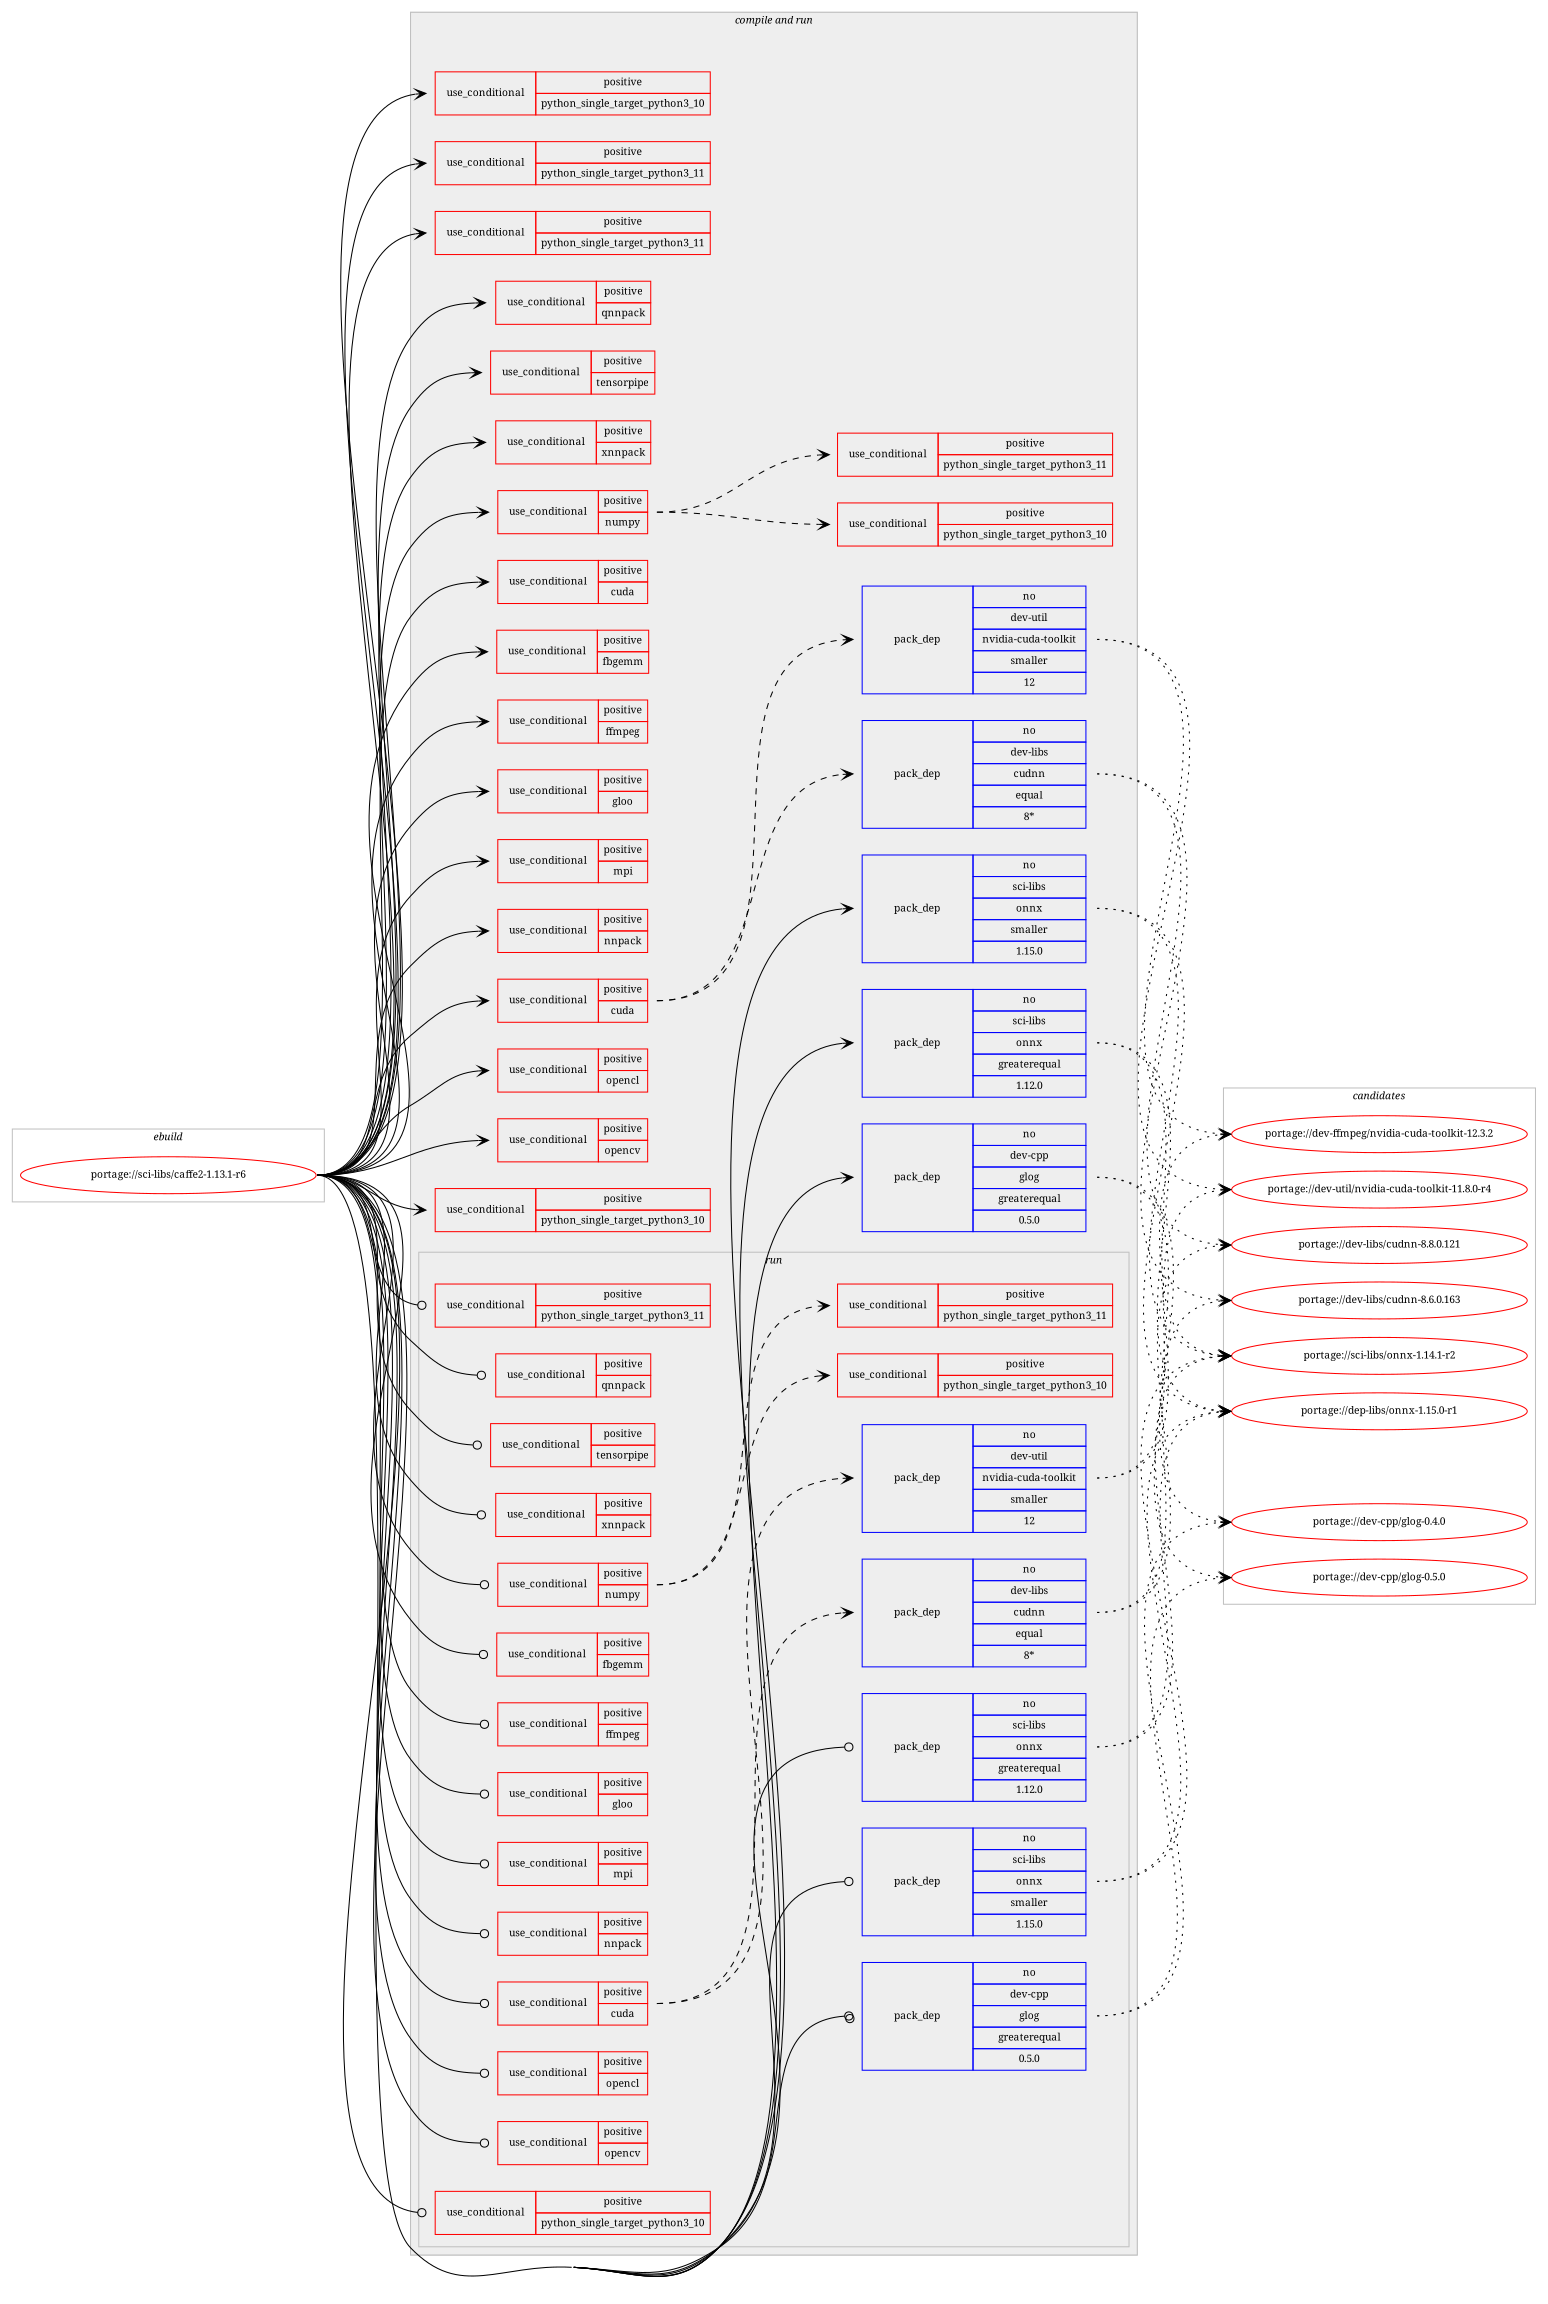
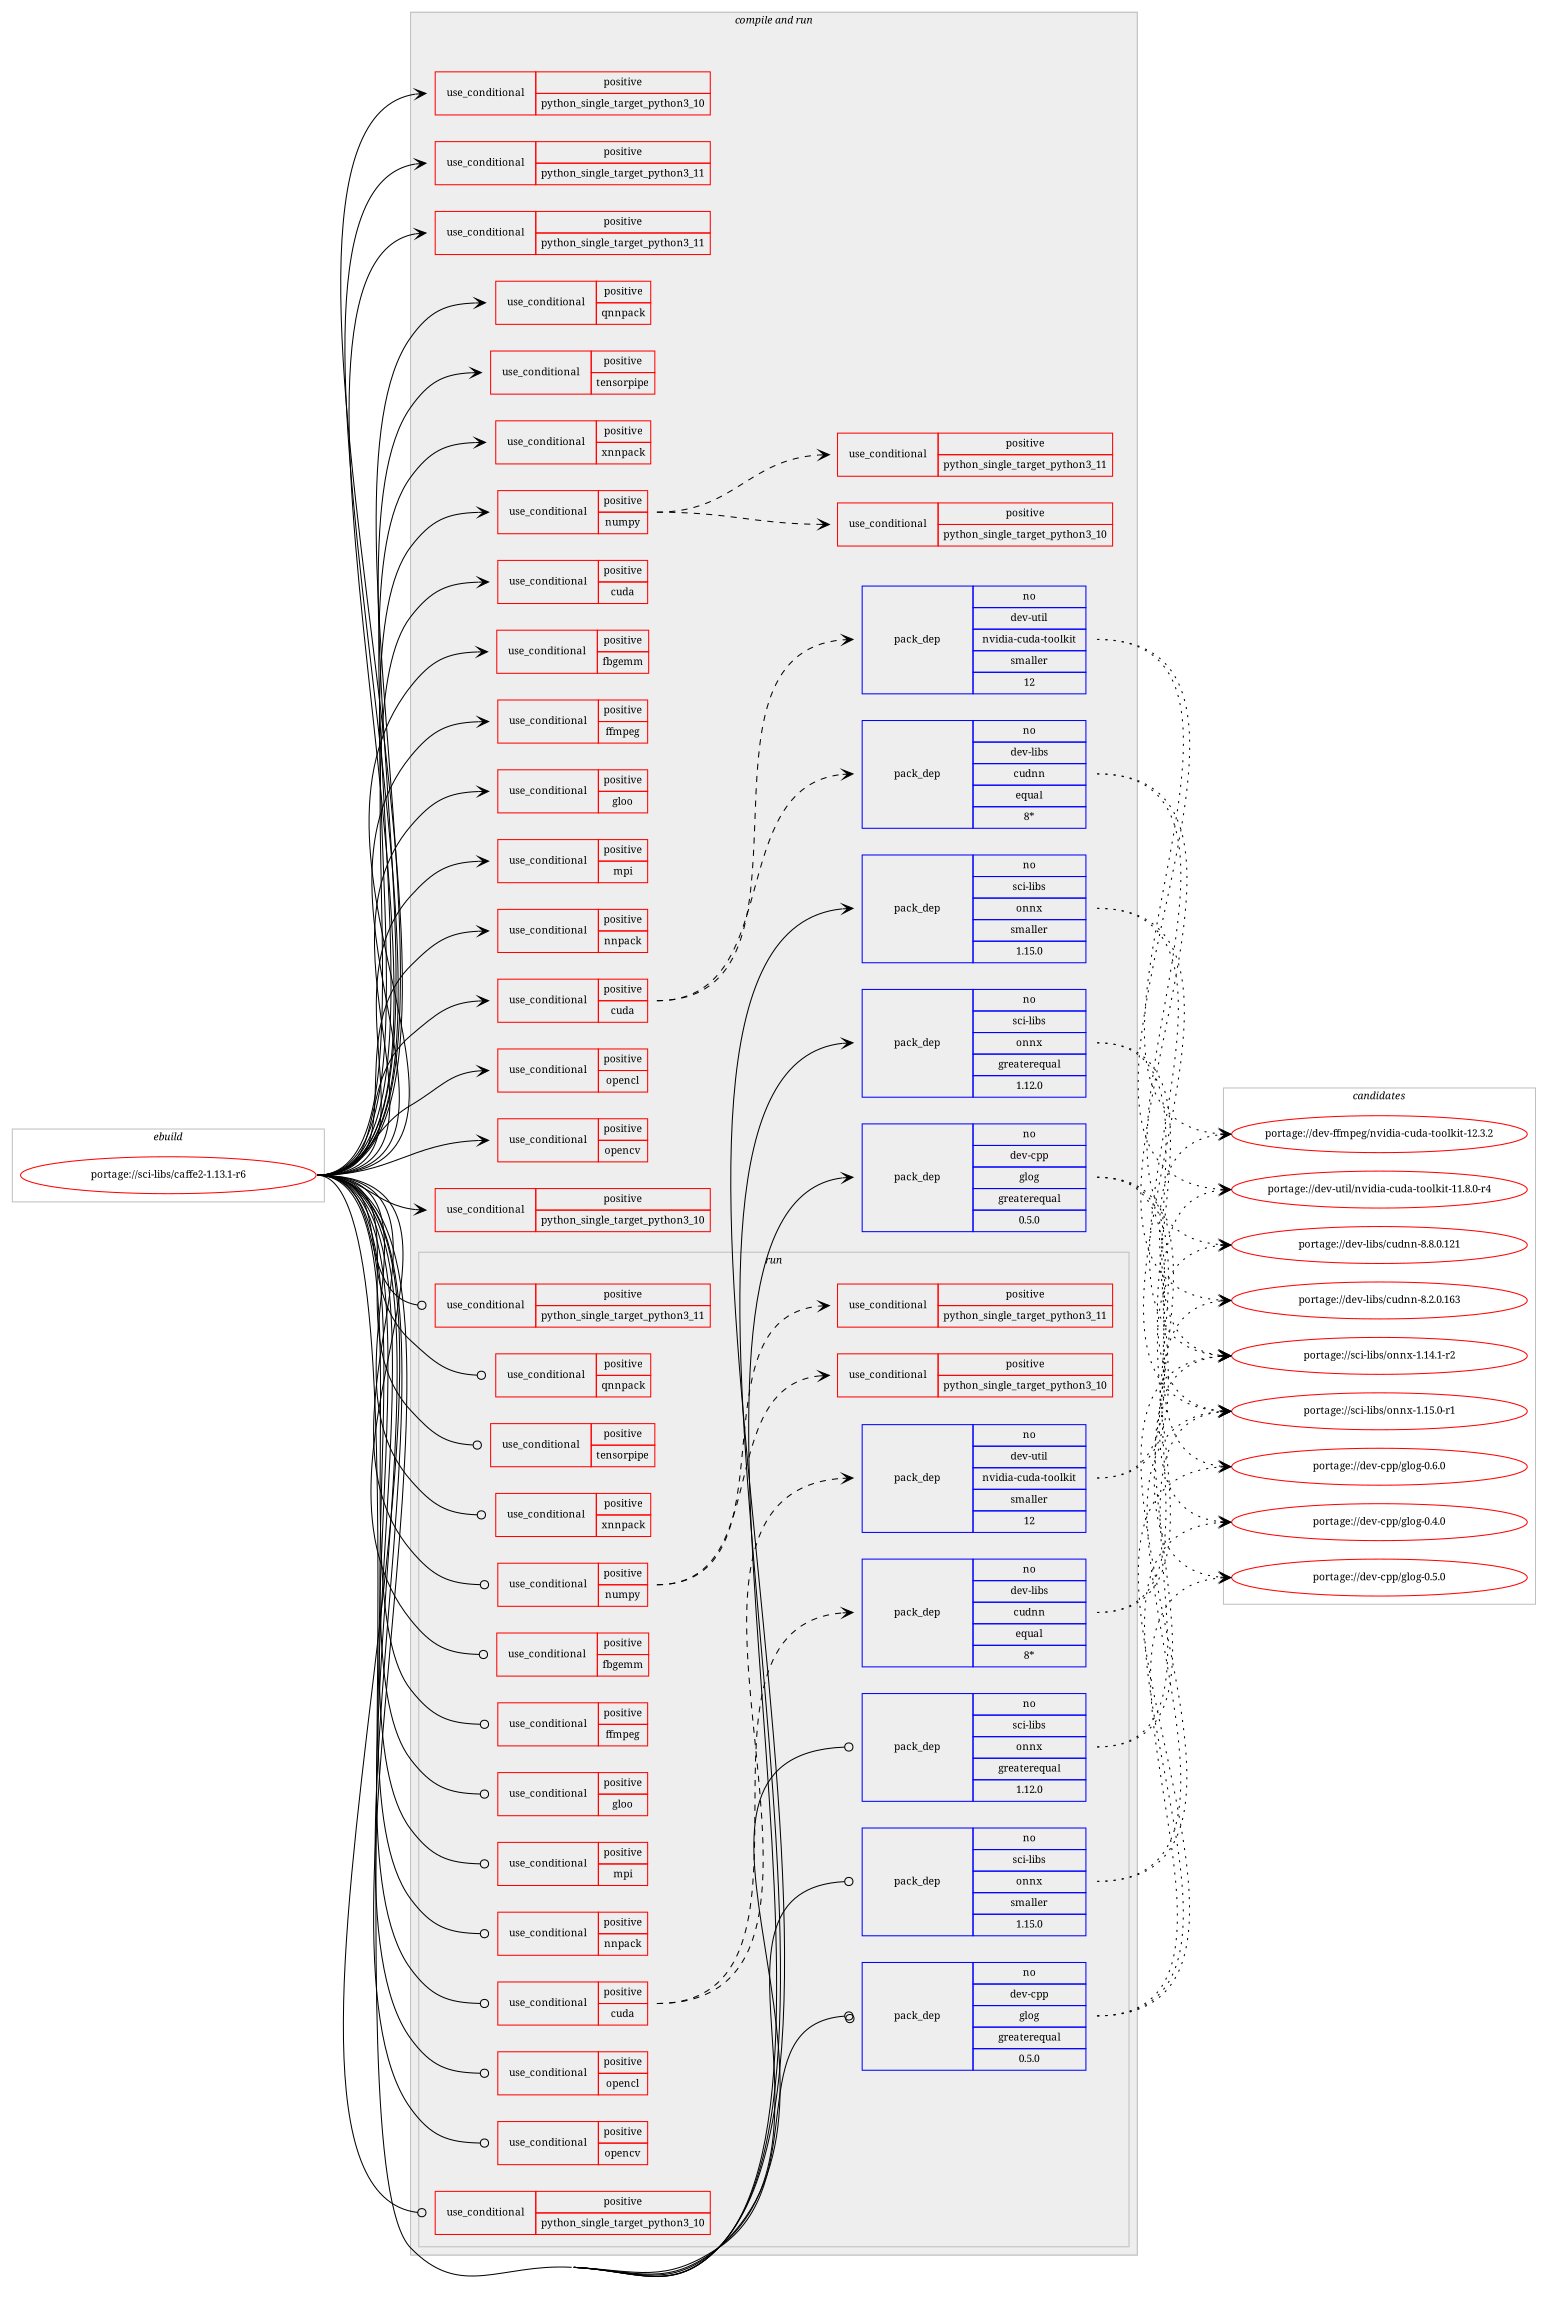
node "portage://dev-libs/cudnn-8.6.0.163": label "portage://dev-libs/cudnn-8.6.0.163" -> "portage://dev-libs/cudnn-8.2.0.163"
node "portage://dep-libs/onnx-1.15.0-r1": label "portage://dep-libs/onnx-1.15.0-r1" -> "portage://sci-libs/onnx-1.15.0-r1"
node "portage://dev-cpp/glog-0.6.0": added
